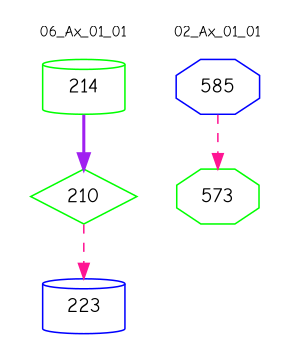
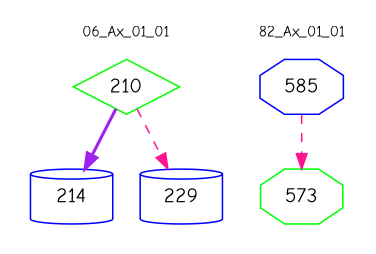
cluster "02_Ax_01_01": label "02_Ax_01_01" -> "82_Ax_01_01"
node "214": color green -> blue
edge "214" -> "210": reversed
node "223": label "223" -> "229"
